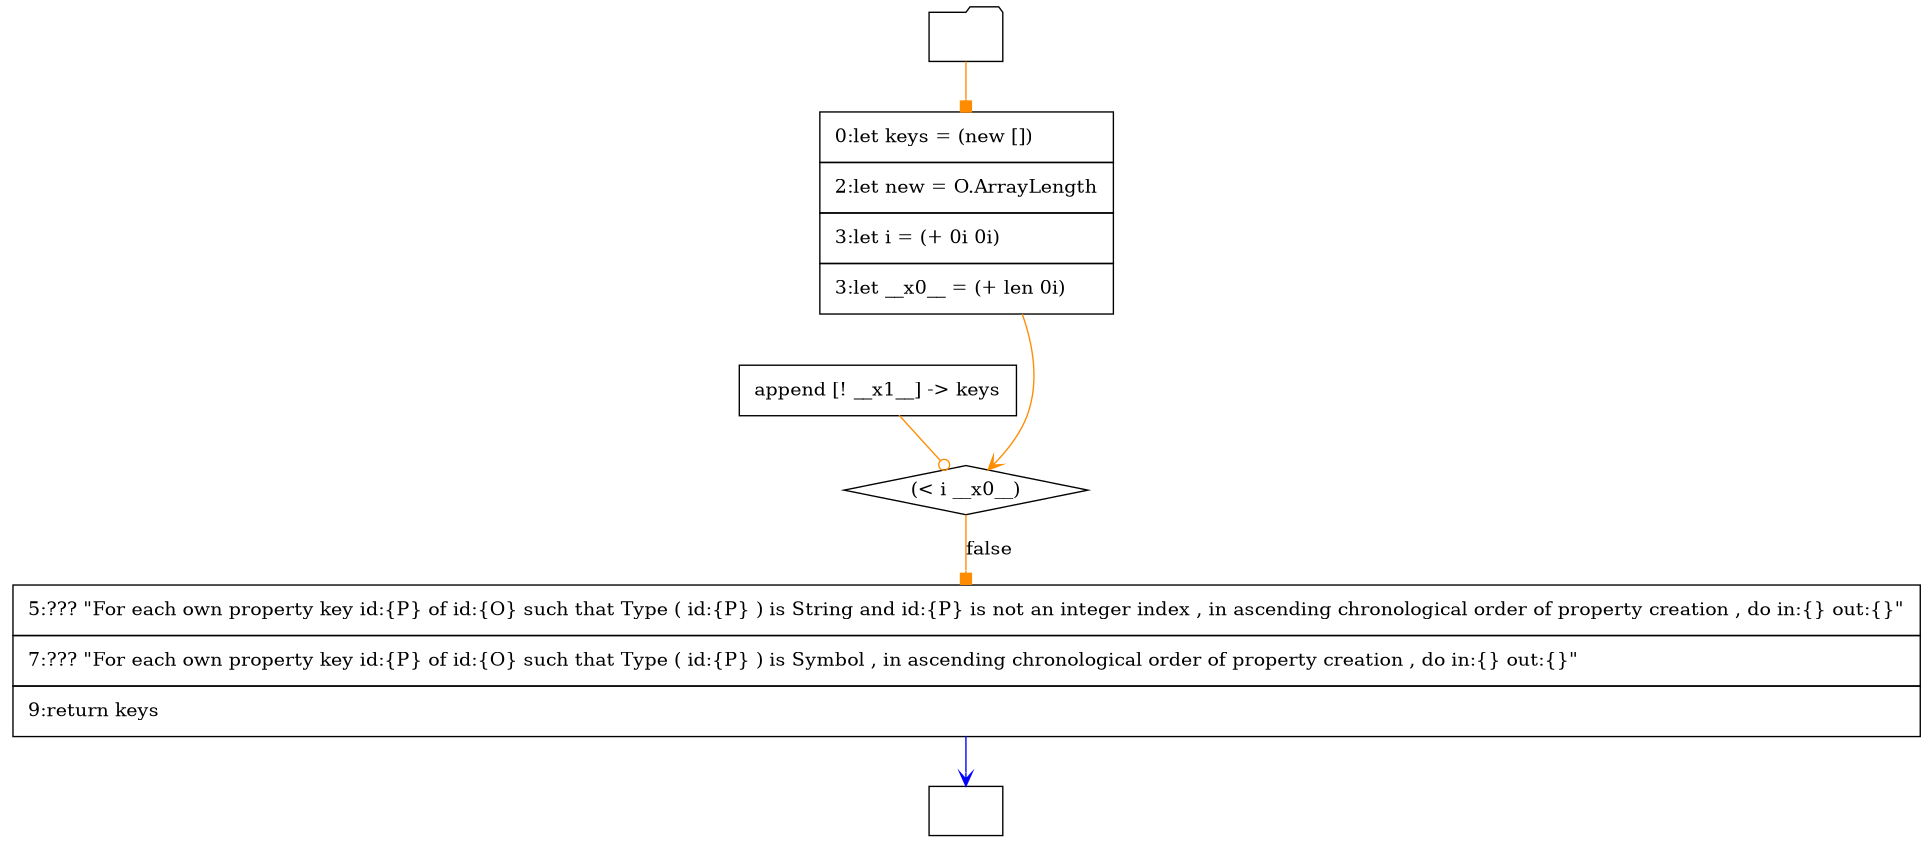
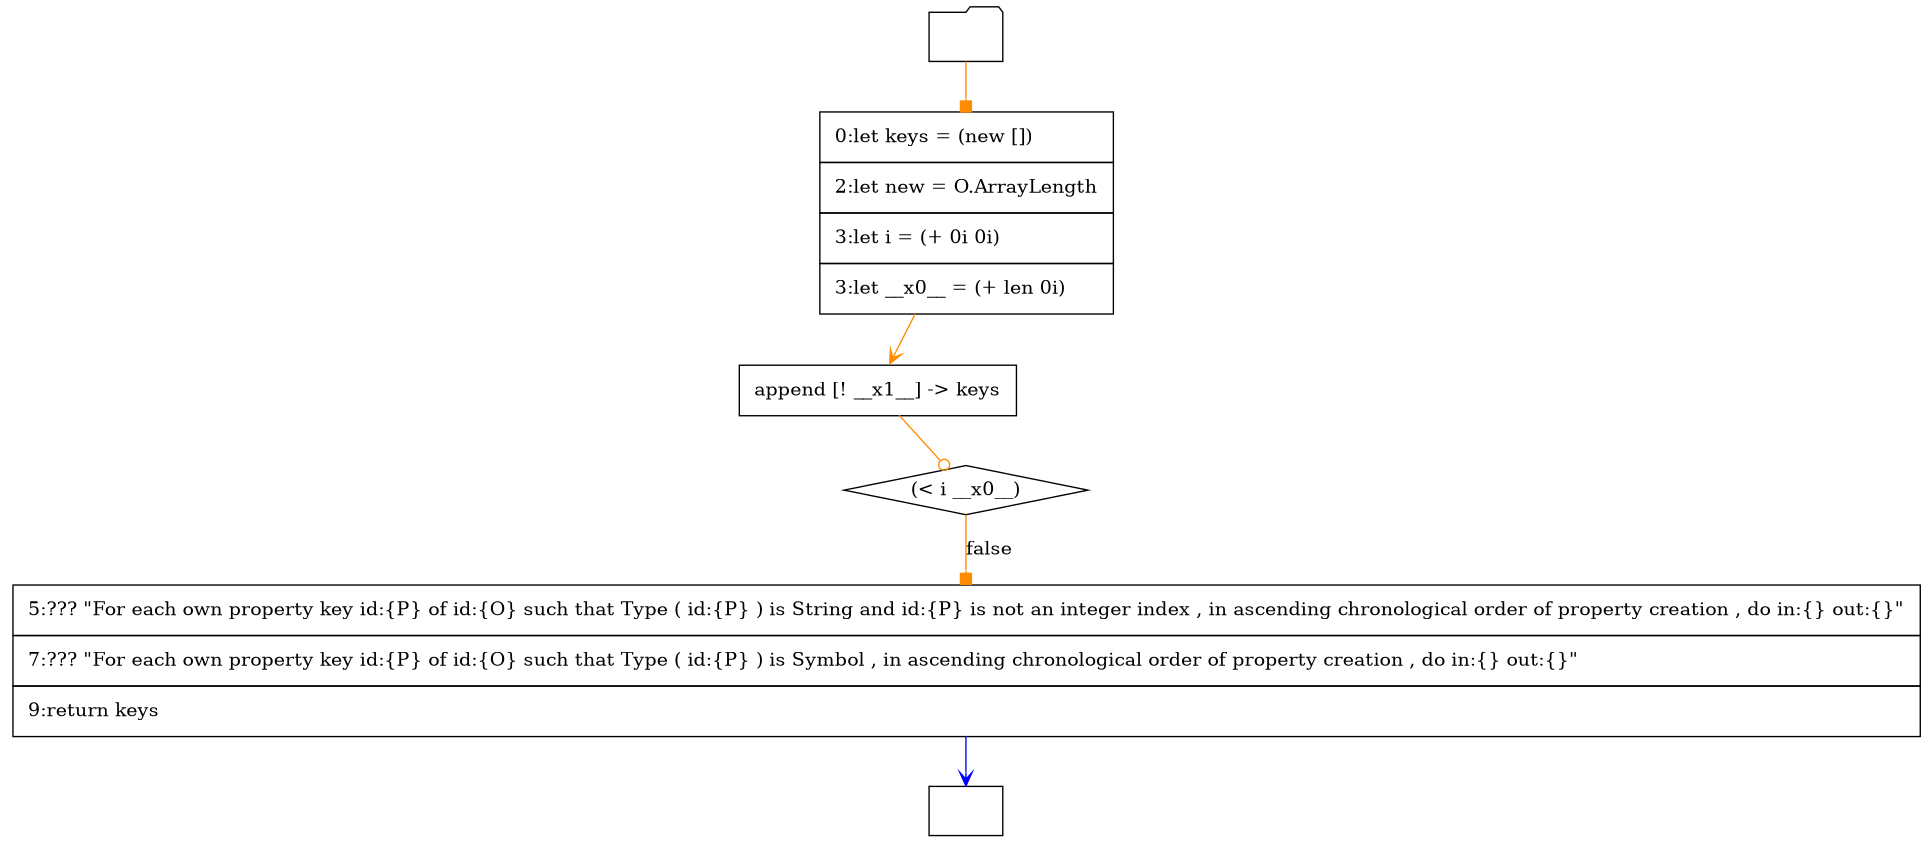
edge "0:let keys = (new [])" -> "(< i __x0__)": now "0:let keys = (new [])" -> "append [! __x1__] -> keys"
